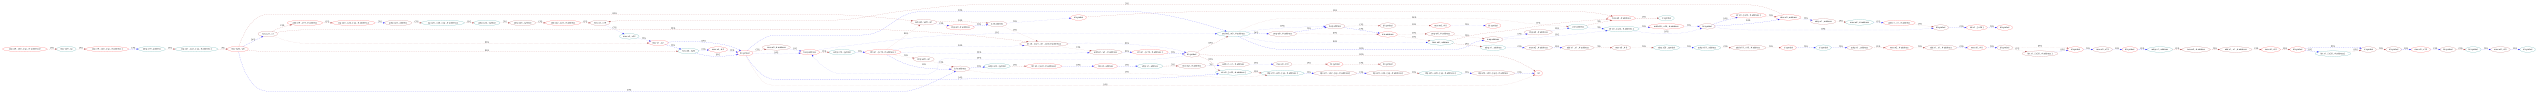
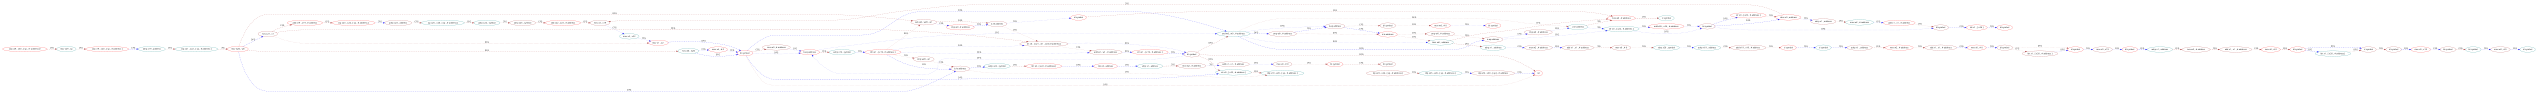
edge "mov x1 , x21" -> "mov w0 , w20": removed, label "CFG"
node "ldp x21 , x22 , [ sp , # address ]": removed
